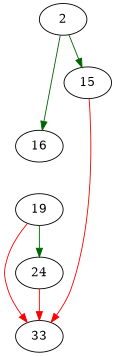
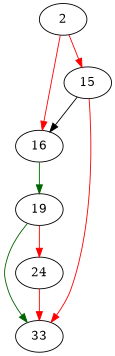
edge "2" -> "15": color darkgreen -> red
edge "2" -> "16": color darkgreen -> red
edge "15" -> "16": added
edge "16" -> "19": added
edge "19" -> "24": color darkgreen -> red
edge "19" -> "33": color red -> darkgreen
